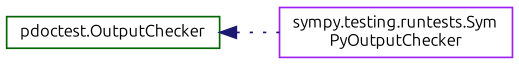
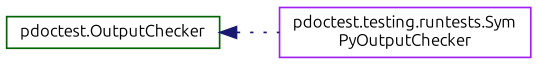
node "sympy.testing.runtests.Sym PyOutputChecker": label "sympy.testing.runtests.Sym PyOutputChecker" -> "pdoctest.testing.runtests.Sym PyOutputChecker"
